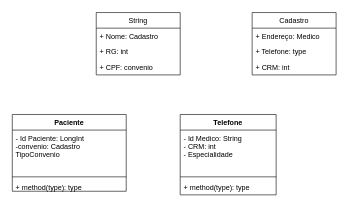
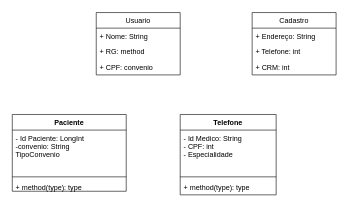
node "String": label "String" -> "Usuario"
node "+ Nome: Cadastro": label "+ Nome: Cadastro" -> "+ Nome: String"
node "+ Endereço: Medico": label "+ Endereço: Medico" -> "+ Endereço: String"
node "+ RG: int": label "+ RG: int" -> "+ RG: method"
node "+ Telefone: type": label "+ Telefone: type" -> "+ Telefone: int"
node "- Id Paciente: LongInt -convenio: Cadastro TipoConvenio": label "- Id Paciente: LongInt -convenio: Cadastro TipoConvenio" -> "- Id Paciente: LongInt -convenio: String TipoConvenio"
node "- Id Medico: String - CRM: int - Especialidade": label "- Id Medico: String - CRM: int - Especialidade" -> "- Id Medico: String - CPF: int - Especialidade"
